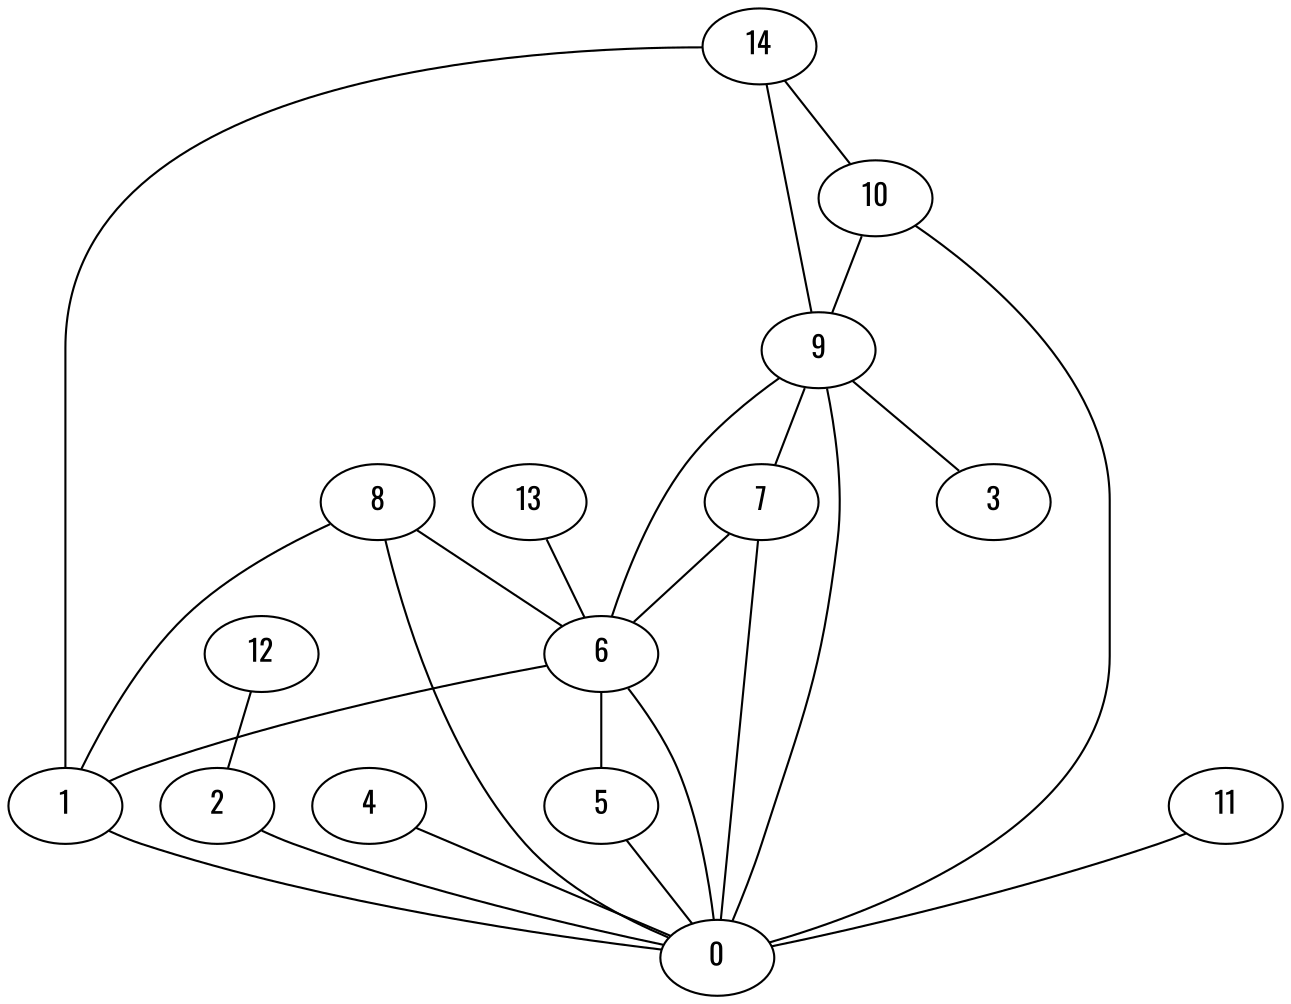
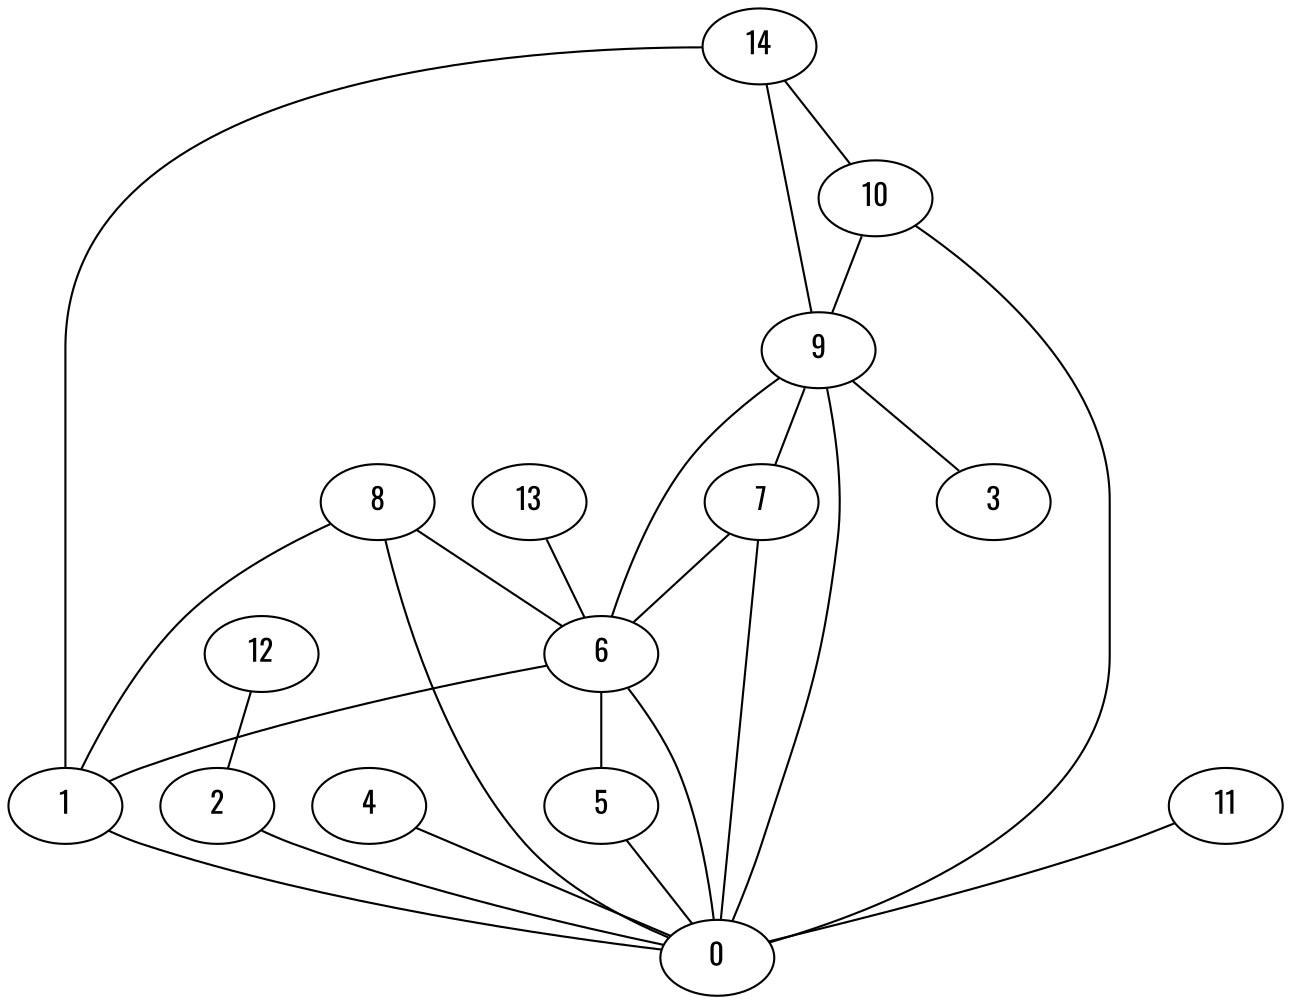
edge "11" -> "0": reversed
